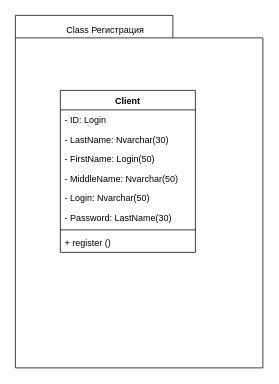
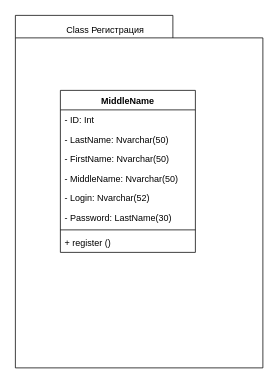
node "Client": label "Client" -> "MiddleName"
node "- ID: Login": label "- ID: Login" -> "- ID: Int"
node "- LastName: Nvarchar(30)": label "- LastName: Nvarchar(30)" -> "- LastName: Nvarchar(50)"
node "- FirstName: Login(50)": label "- FirstName: Login(50)" -> "- FirstName: Nvarchar(50)"
node "- Login: Nvarchar(50)": label "- Login: Nvarchar(50)" -> "- Login: Nvarchar(52)"
